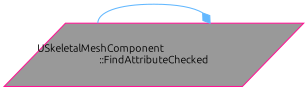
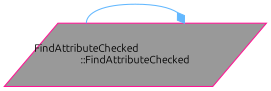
node "USkeletalMeshComponent ::FindAttributeChecked": label "USkeletalMeshComponent ::FindAttributeChecked" -> "FindAttributeChecked ::FindAttributeChecked"
